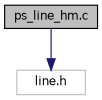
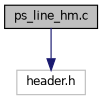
node "line.h": label "line.h" -> "header.h"
